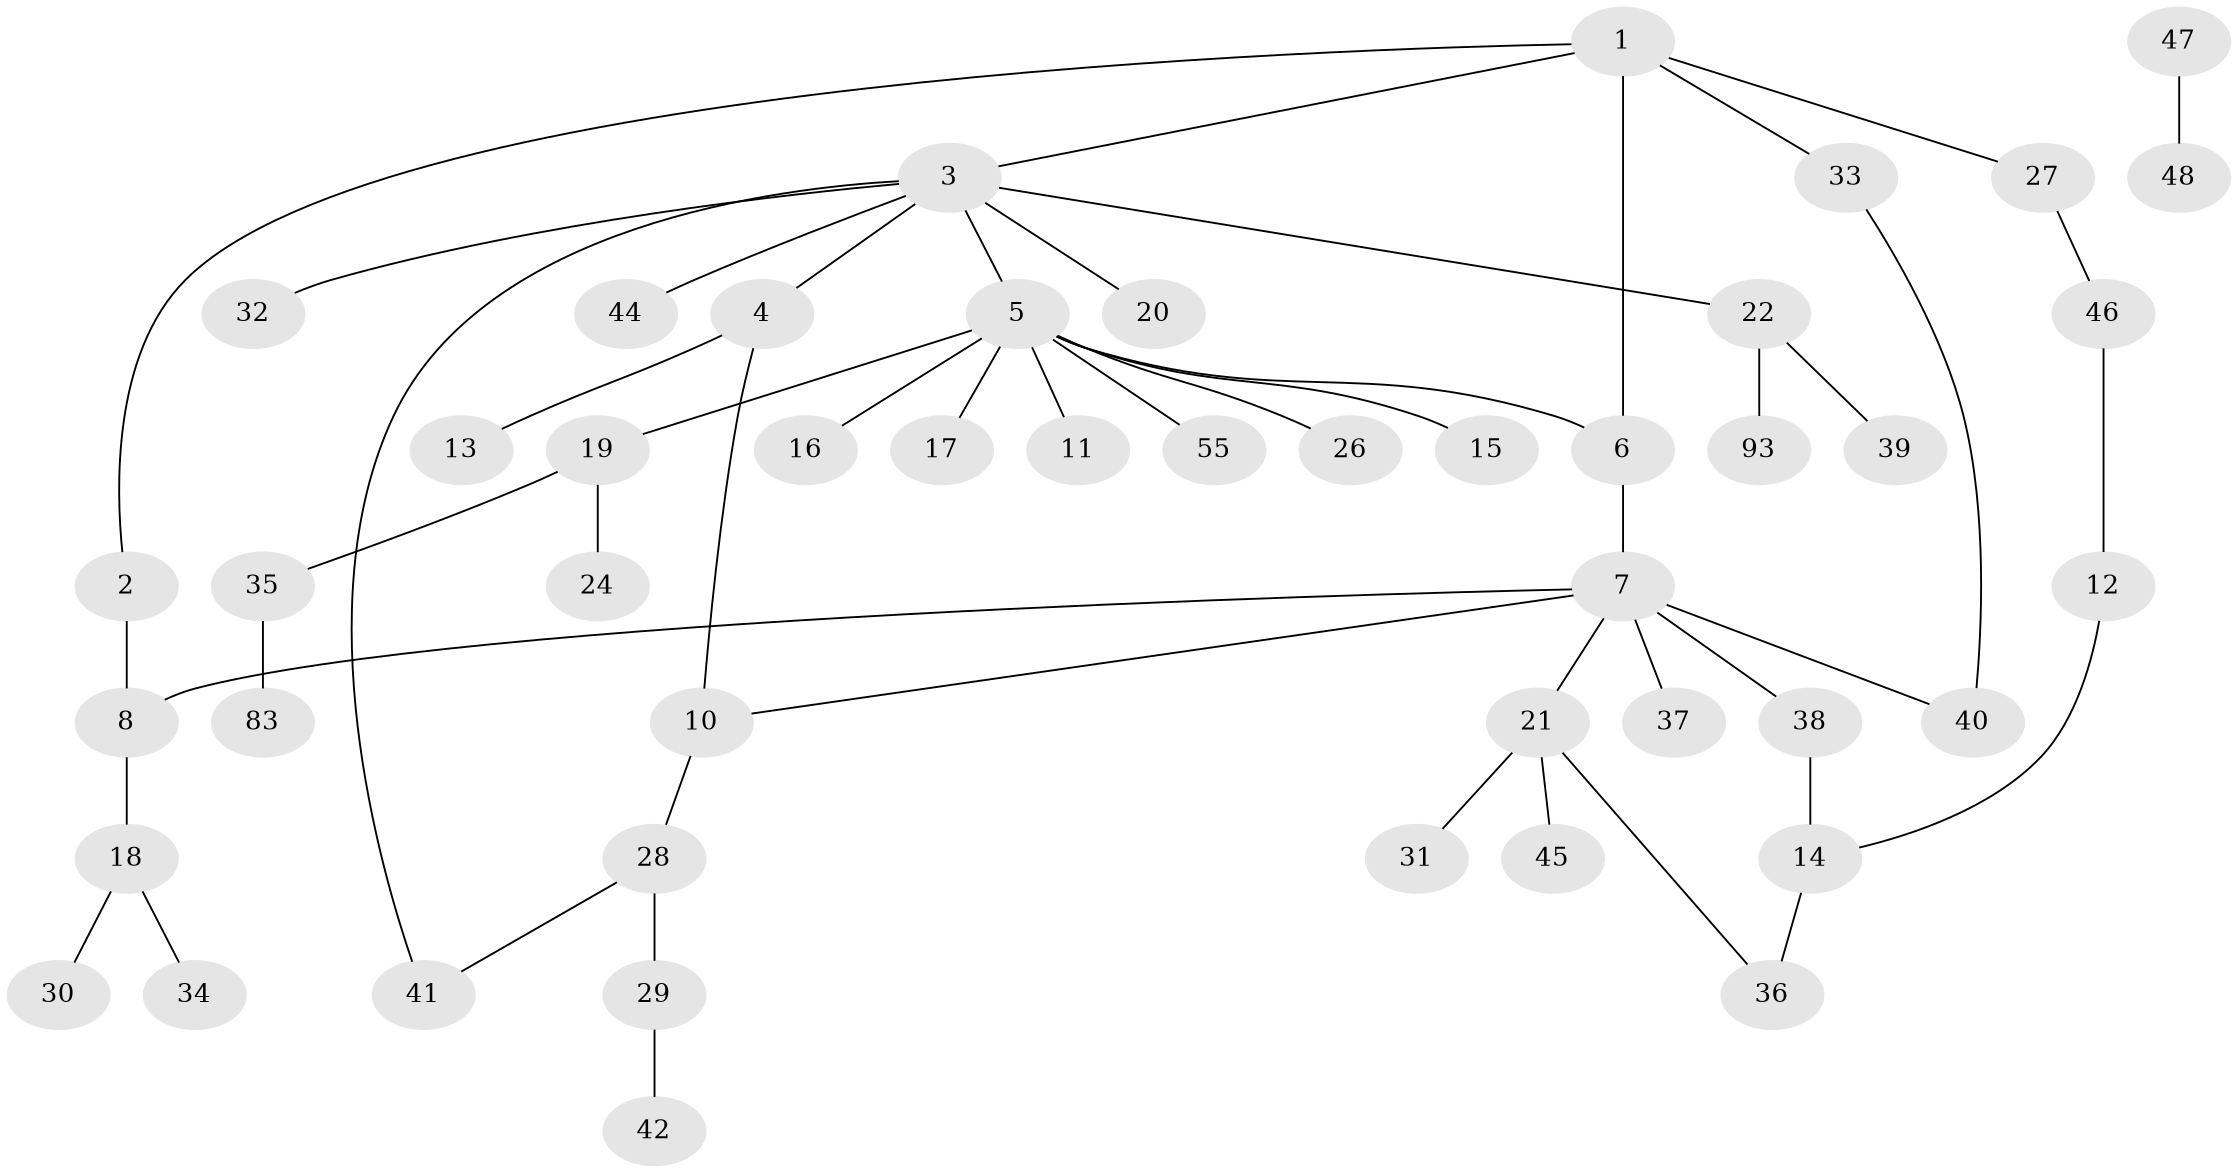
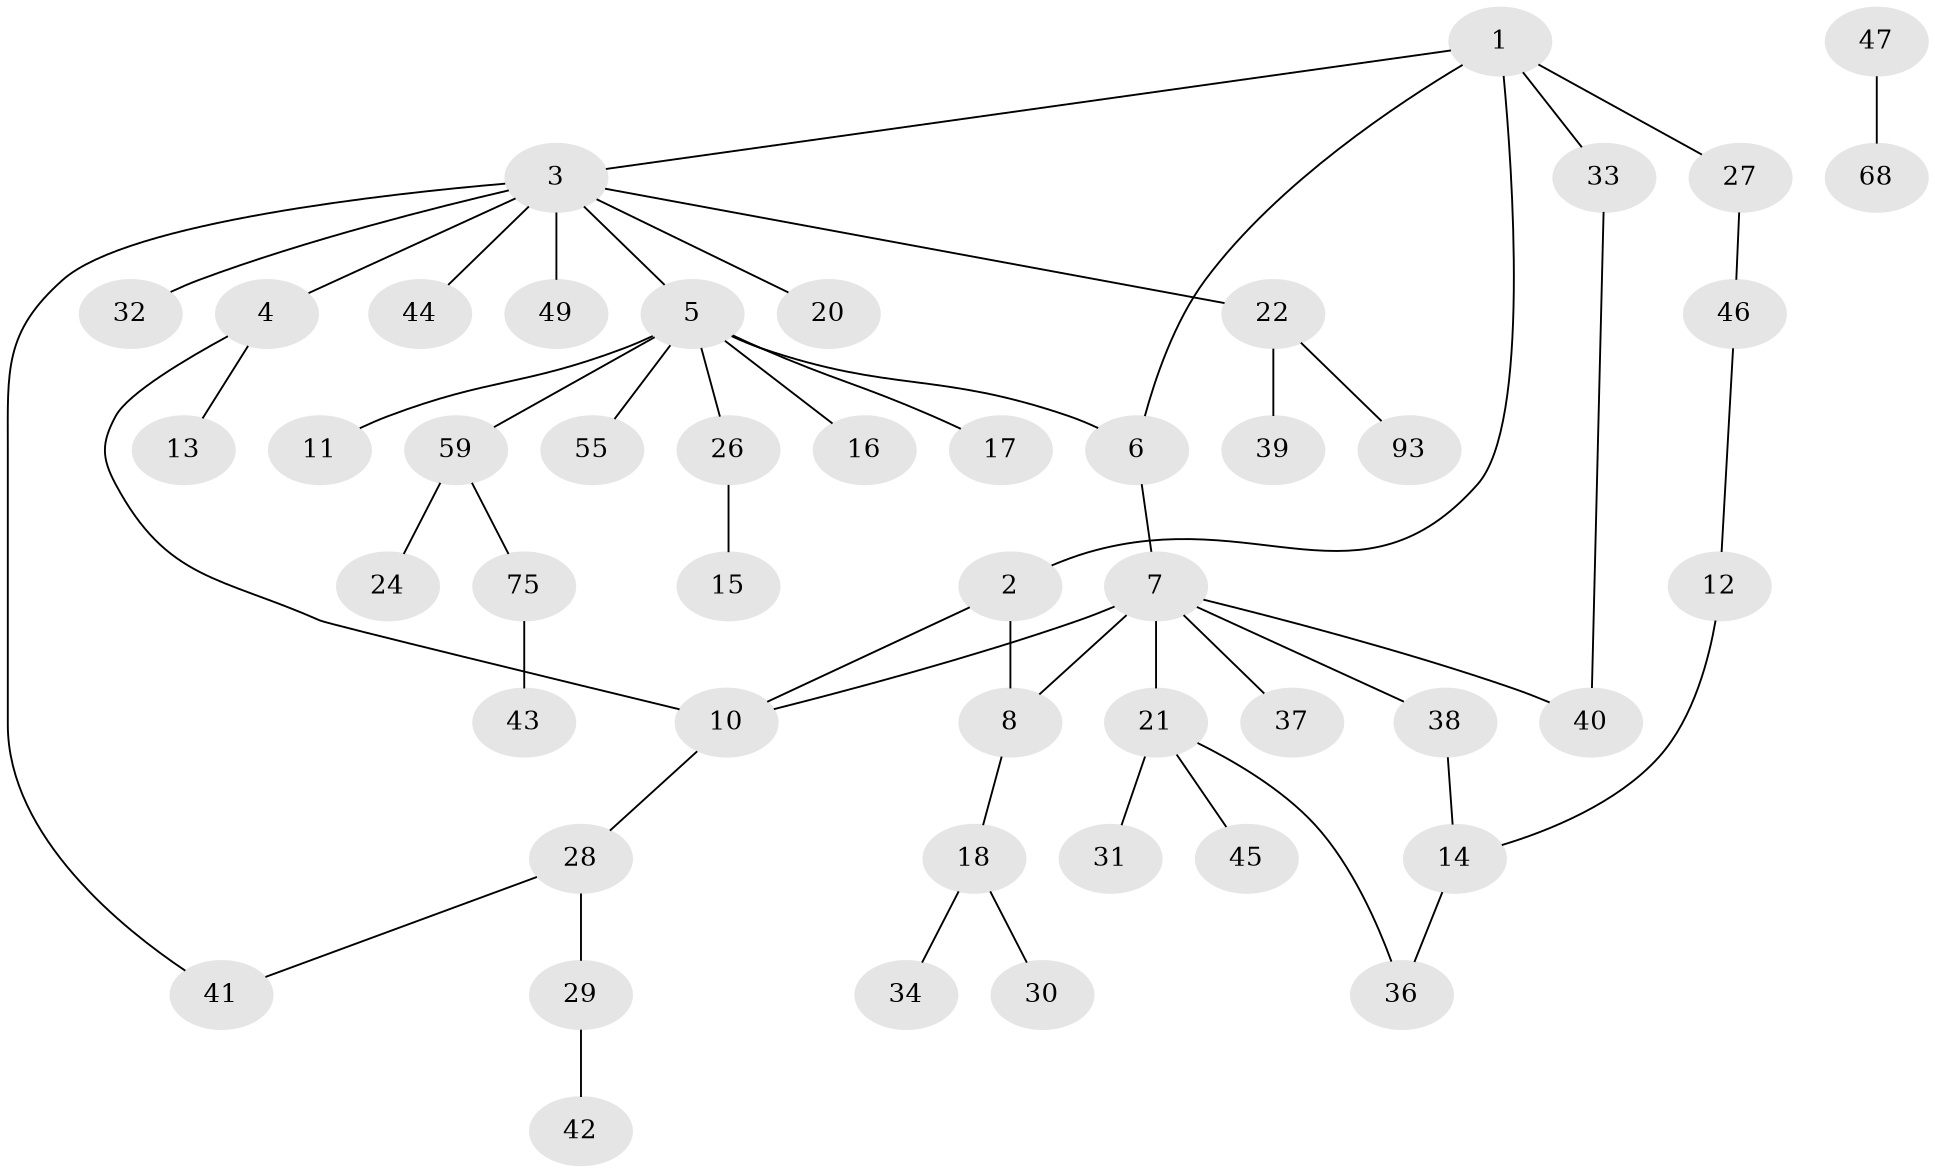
node "48": label "48" -> "68"
node "49": added
edge "5" -- "15": now "26" -- "15"
node "19": label "19" -> "59"
node "35": label "35" -> "75"
edge "2" -- "10": added
node "83": label "83" -> "43"
